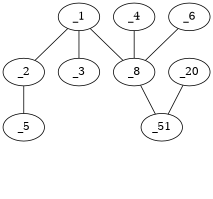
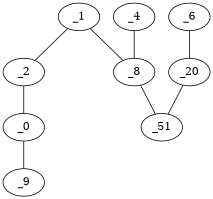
edge "_6" -- "_8": now "_6" -- "_20"
node "_3": removed
node "_5": label "_5" -> "_0"
node "_9": added
